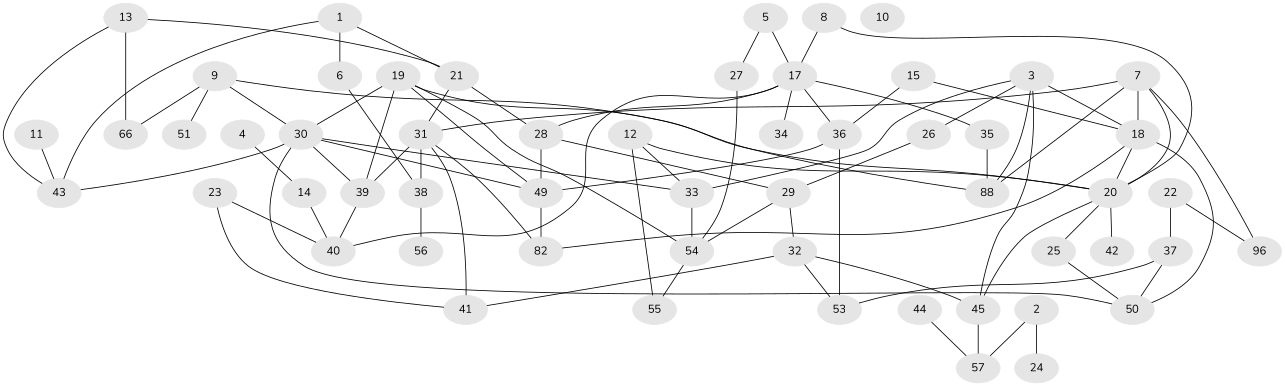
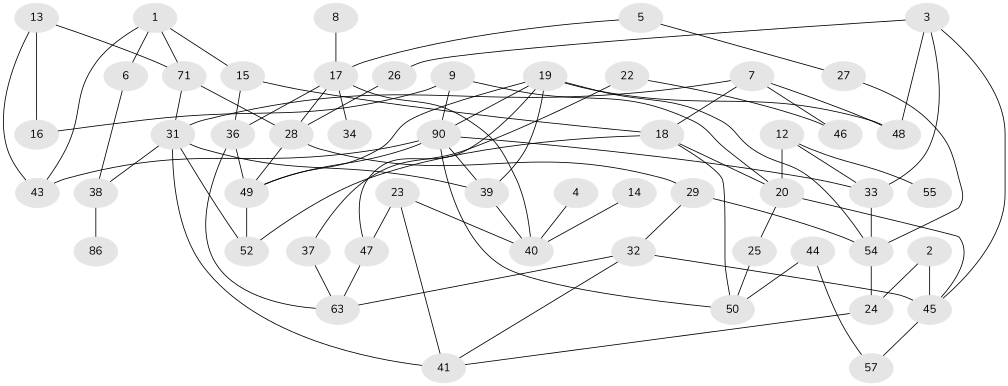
node "10": removed
edge "8" -- "20": removed
edge "1" -- "15": added
node "21": label "21" -> "71"
edge "3" -- "18": removed
node "11": removed
node "66": label "66" -> "16"
node "51": removed
node "30": label "30" -> "90"
node "35": removed
edge "7" -- "20": removed
edge "26" -- "29": now "26" -- "28"
edge "4" -- "14": now "4" -- "40"
node "88": label "88" -> "48"
node "47": added
node "56": label "56" -> "86"
node "82": label "82" -> "52"
node "42": removed
node "96": label "96" -> "46"
edge "54" -- "55": now "54" -- "24"
edge "37" -- "50": now "44" -- "50"
node "53": label "53" -> "63"
edge "24" -- "41": added
edge "2" -- "57": now "2" -- "45"
